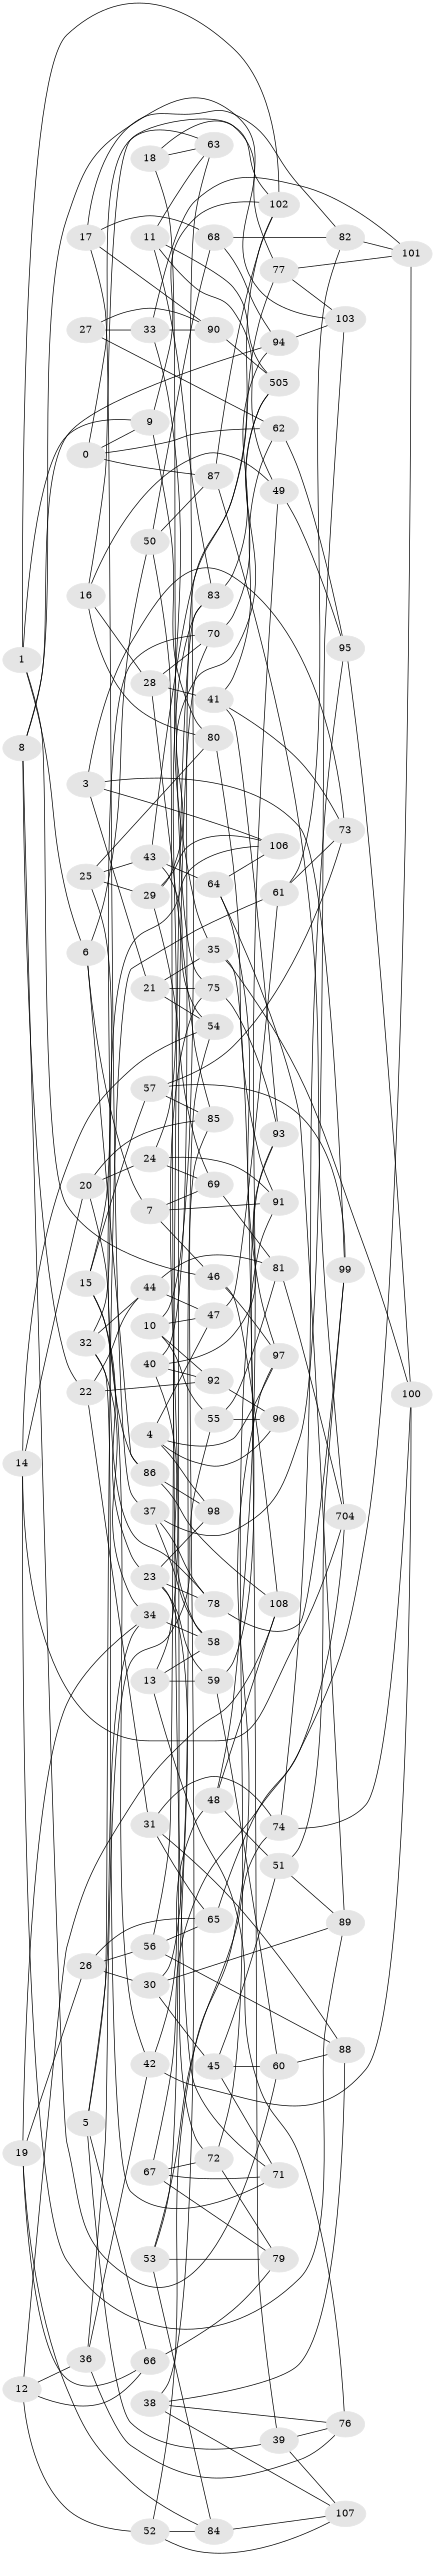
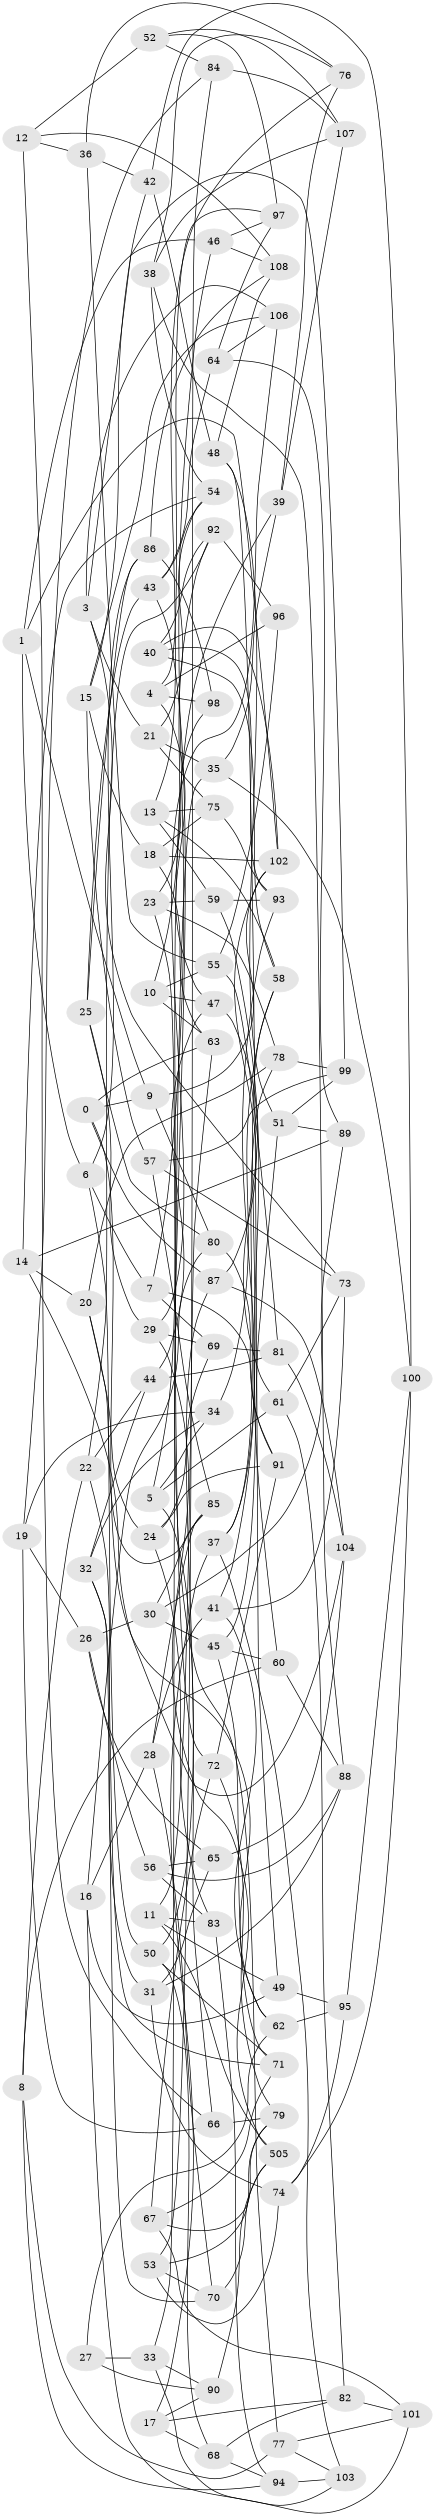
edge "15" -- "23": now "15" -- "18"
node "704": label "704" -> "104"
